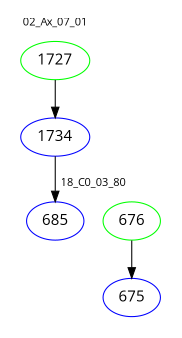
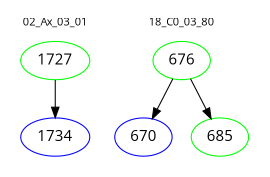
cluster "02_Ax_07_01": label "02_Ax_07_01" -> "02_Ax_03_01"
edge "1734" -> "685": now "676" -> "685"
node "685": color blue -> green
node "675": label "675" -> "670"
